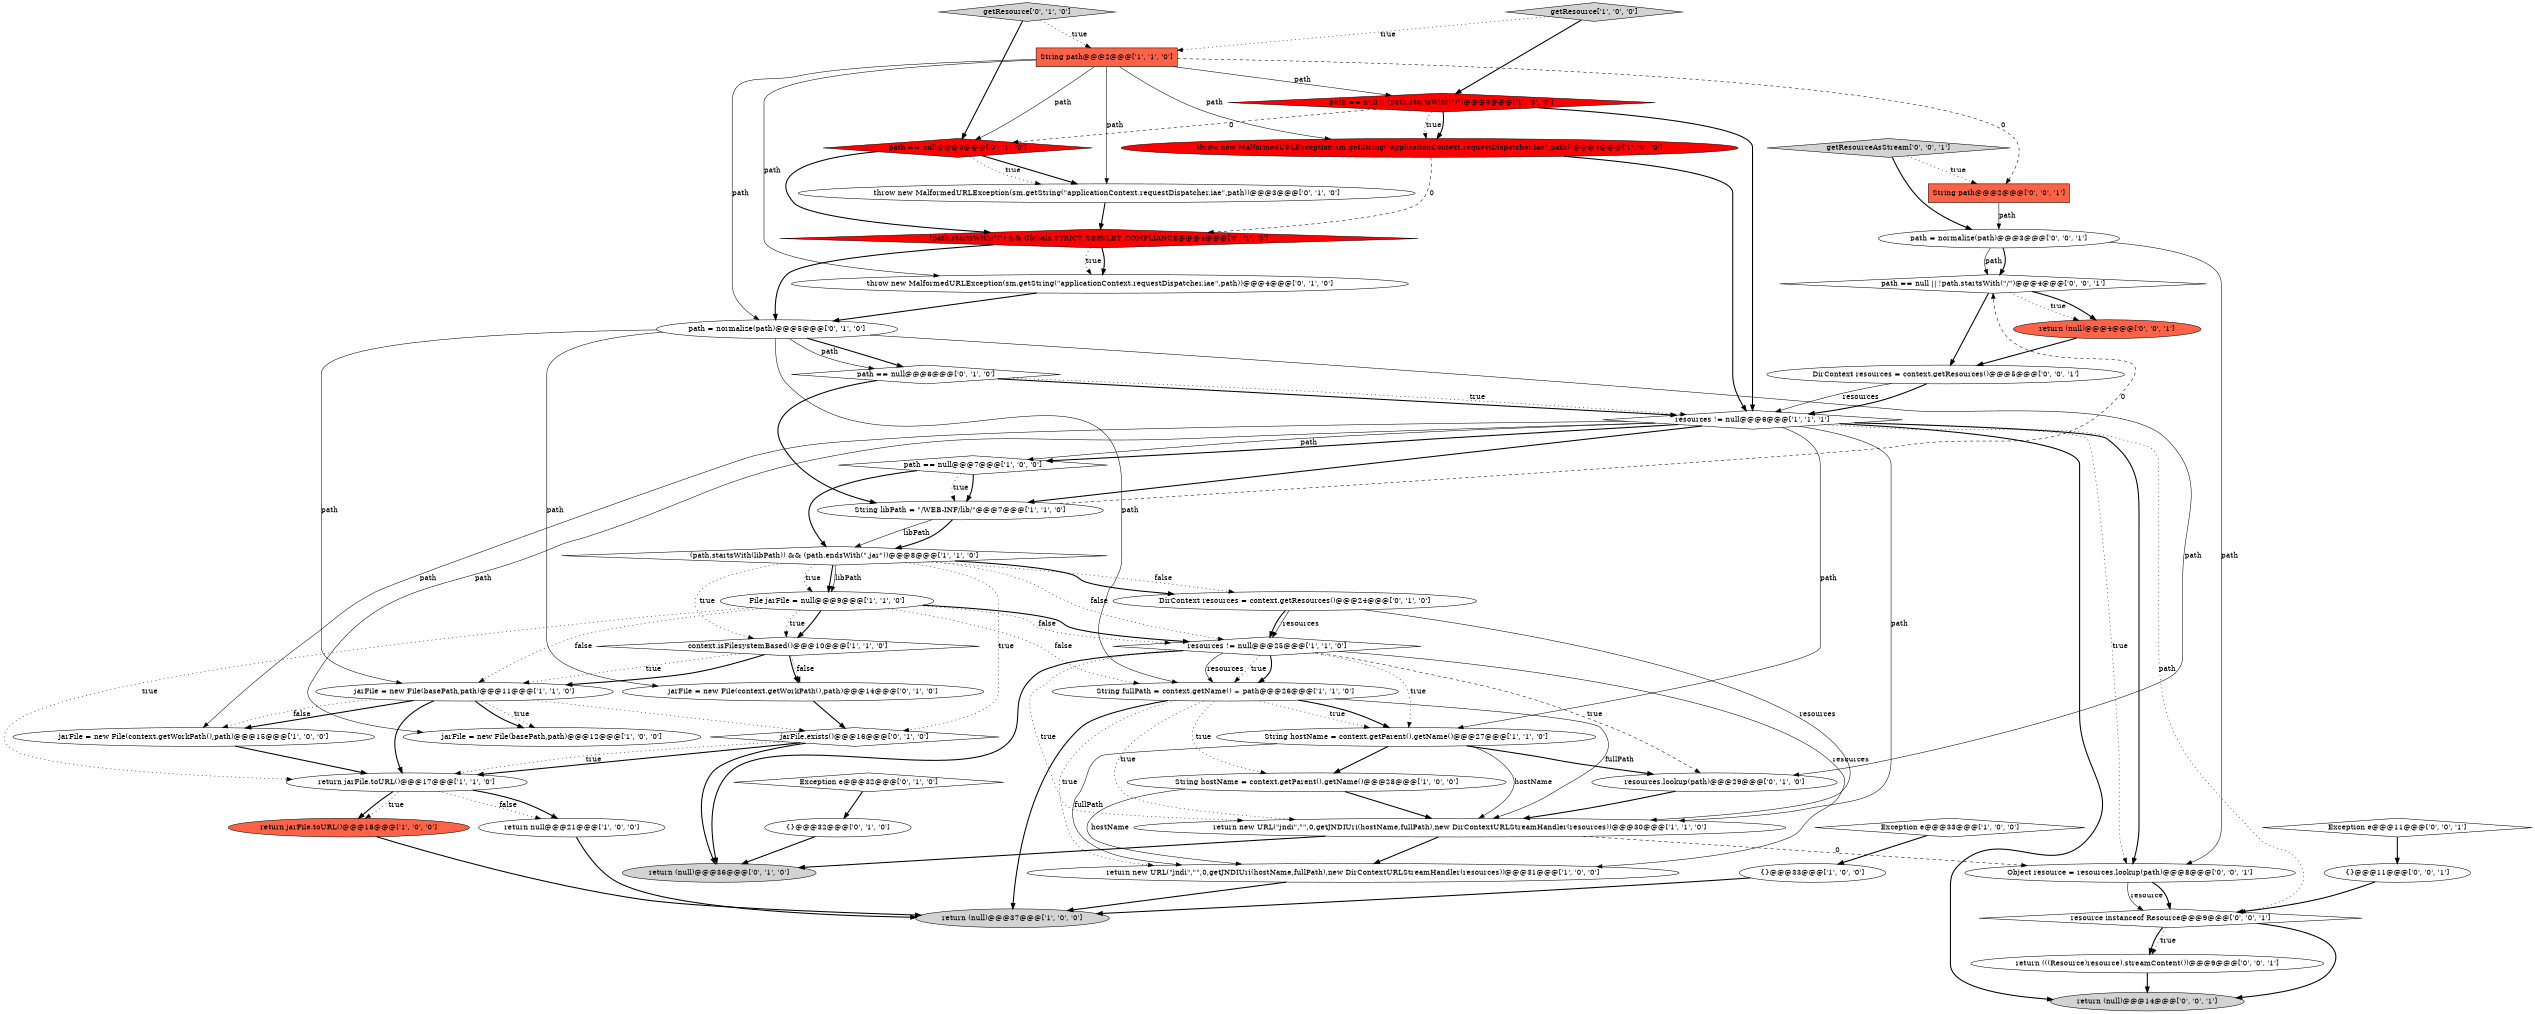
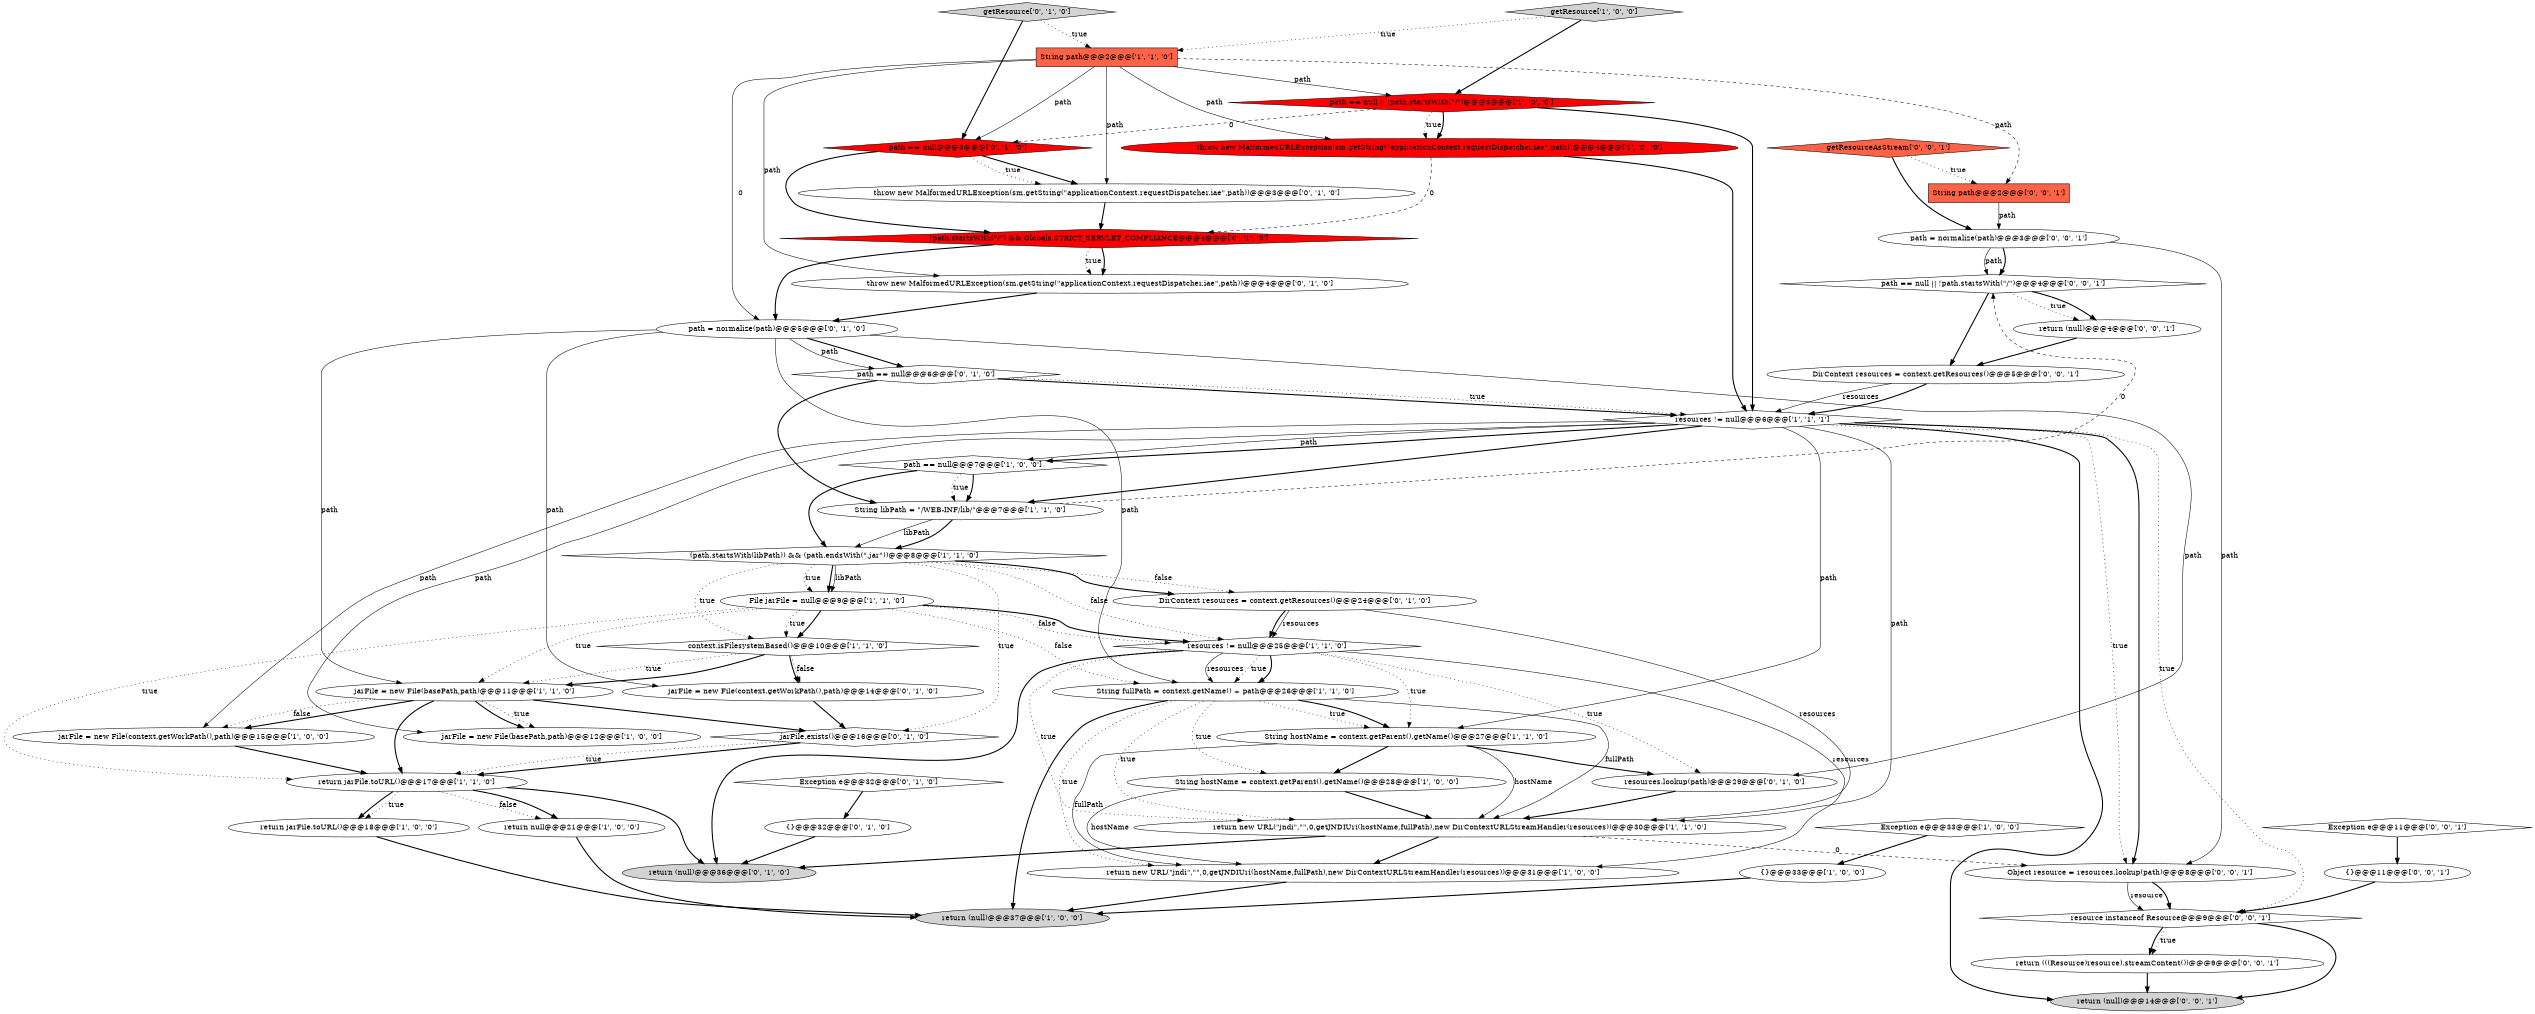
edge "String path@@@2@@@['1', '1', '0']" -> "String path@@@2@@@['0', '0', '1']": label "0" -> "path"
node "getResourceAsStream['0', '0', '1']": fillcolor lightgray -> tomato
edge "String path@@@2@@@['1', '1', '0']" -> "path = normalize(path)@@@5@@@['0', '1', '0']": label "path" -> "0"
node "return (null)@@@4@@@['0', '0', '1']": fillcolor tomato -> white
edge "File jarFile = null@@@9@@@['1', '1', '0']" -> "jarFile = new File(basePath,path)@@@11@@@['1', '1', '0']": label "false" -> "true"
edge "resources != null@@@6@@@['1', '1', '1']" -> "resource instanceof Resource@@@9@@@['0', '0', '1']": label "path" -> "true"
edge "resources != null@@@25@@@['1', '1', '0']" -> "resources.lookup(path)@@@29@@@['0', '1', '0']": style dashed -> dotted
edge "jarFile = new File(basePath,path)@@@11@@@['1', '1', '0']" -> "jarFile.exists()@@@16@@@['0', '1', '0']": style dotted -> bold
edge "jarFile.exists()@@@16@@@['0', '1', '0']" -> "return (null)@@@36@@@['0', '1', '0']": now "return jarFile.toURL()@@@17@@@['1', '1', '0']" -> "return (null)@@@36@@@['0', '1', '0']"
node "return jarFile.toURL()@@@18@@@['1', '0', '0']": fillcolor tomato -> white
